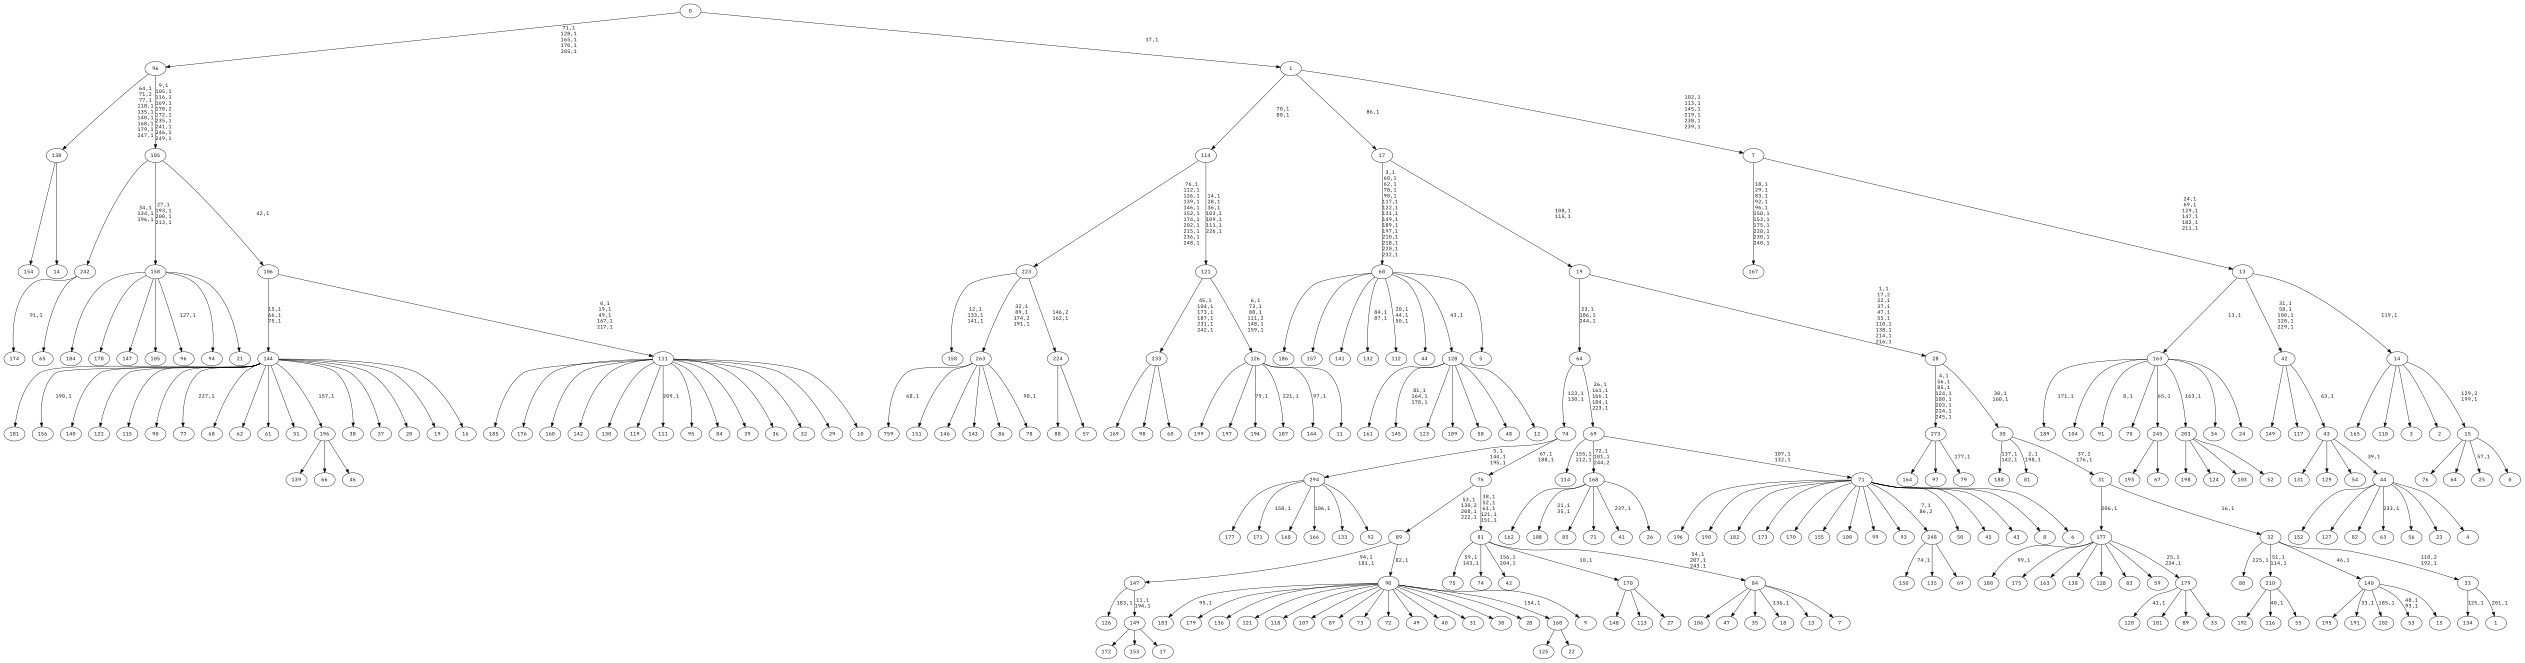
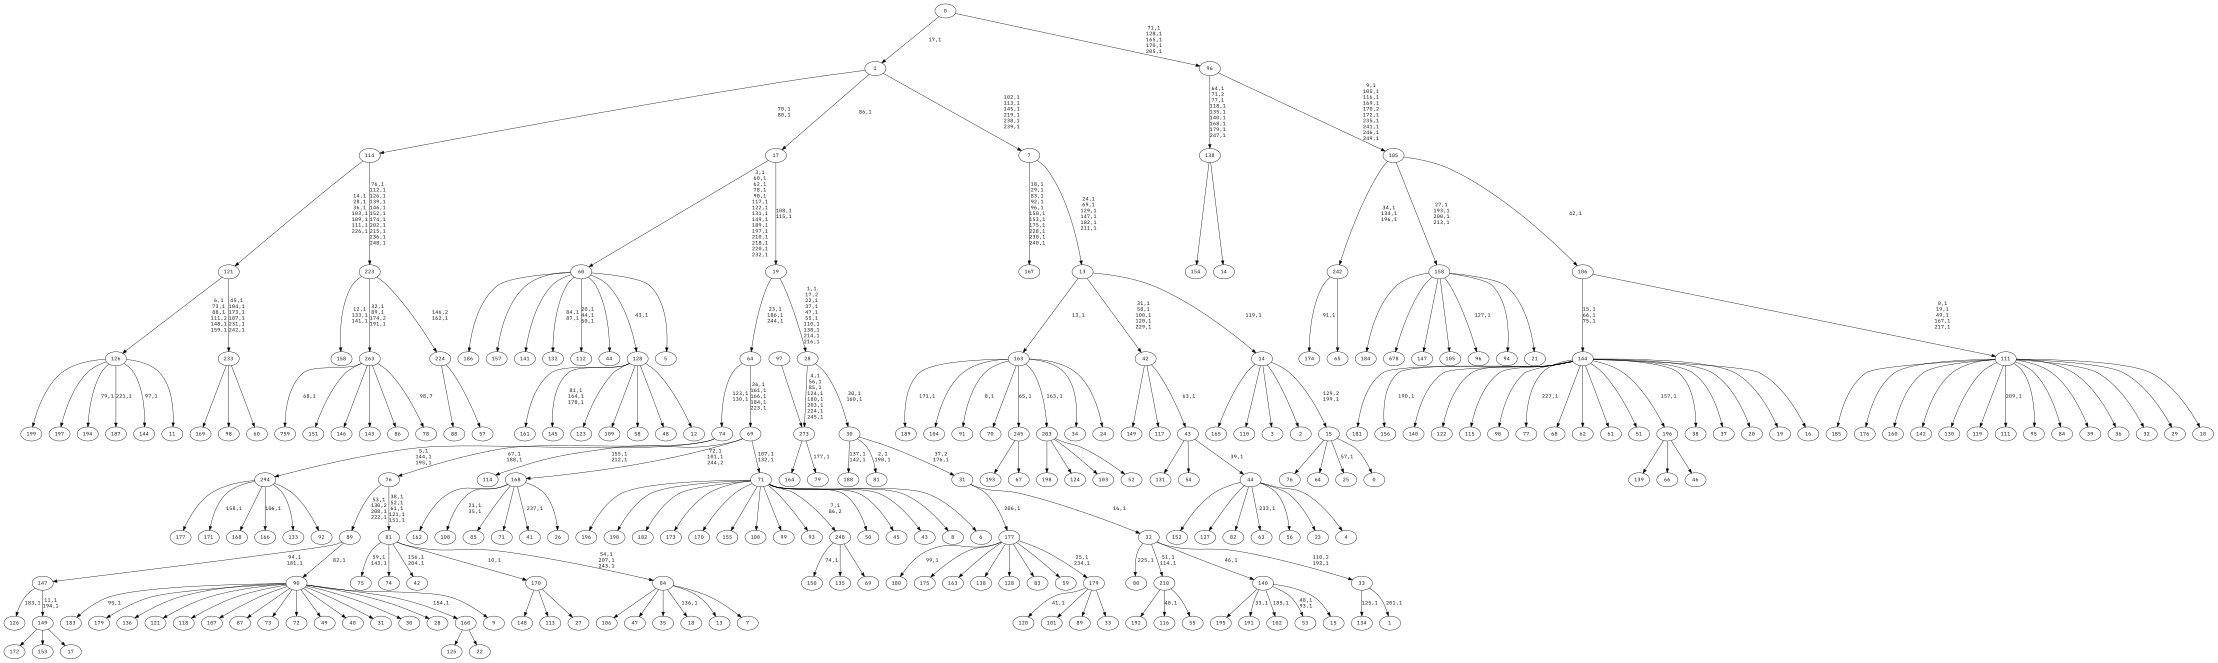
node "178": label "178" -> "678"
edge "263" -> "78": label "98,1" -> "98,7"
edge "273" -> "97": reversed
node "129": removed
